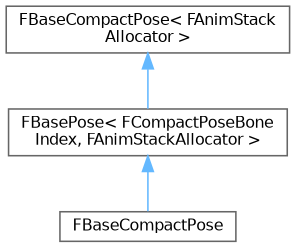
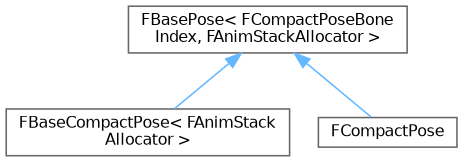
edge "FBasePose< FCompactPoseBone Index, FAnimStackAllocator >" -> "FBaseCompactPose< FAnimStack Allocator >": reversed
node "FBaseCompactPose": label "FBaseCompactPose" -> "FCompactPose"
